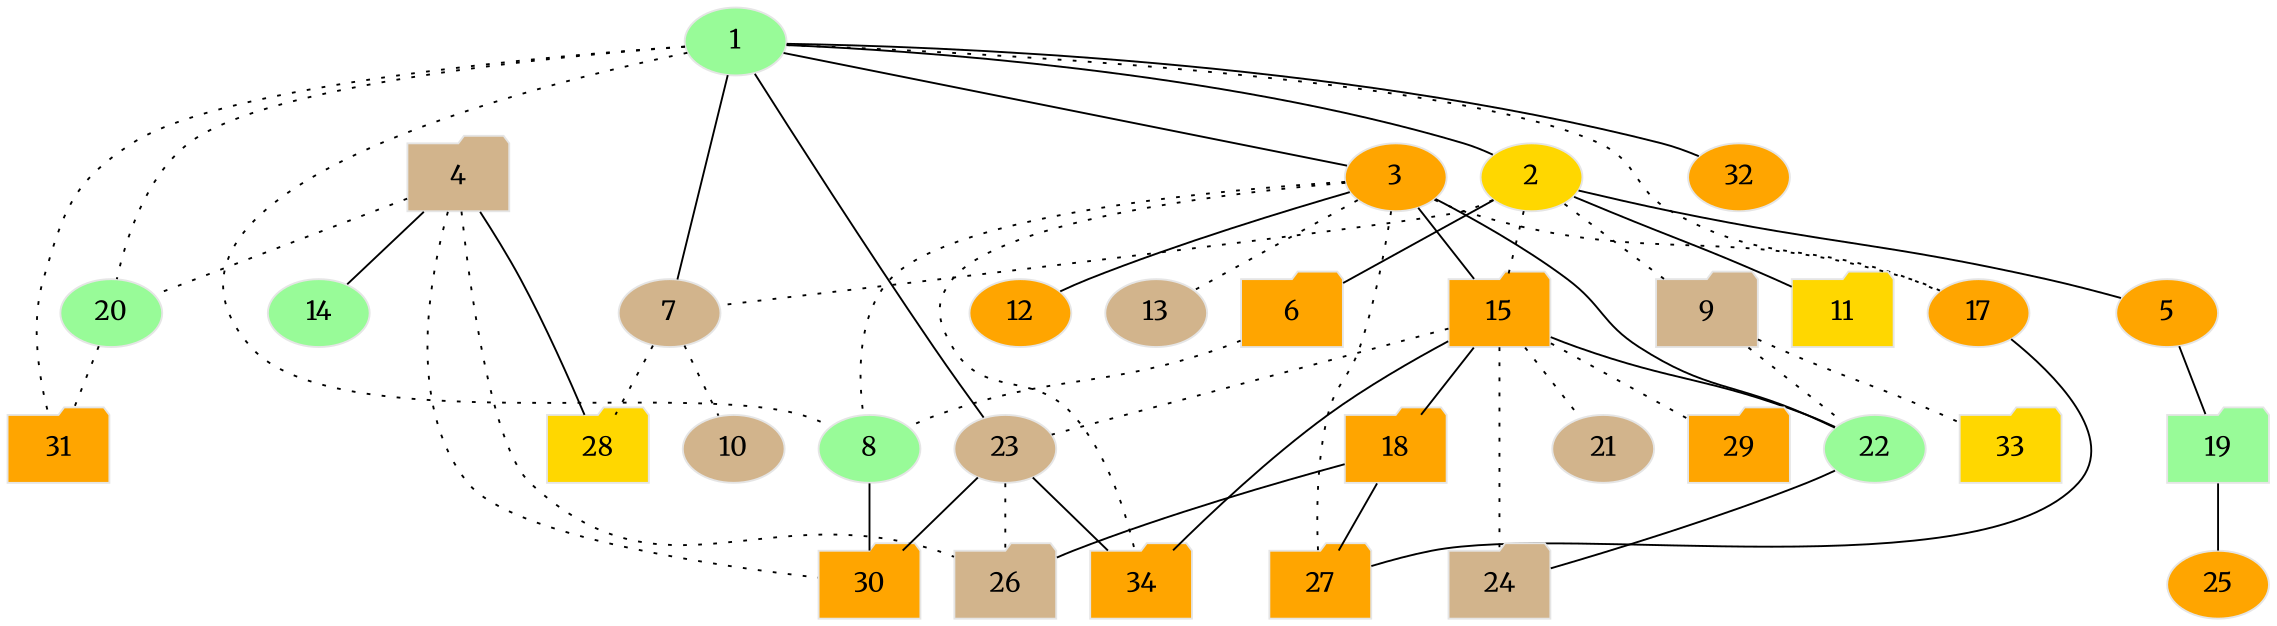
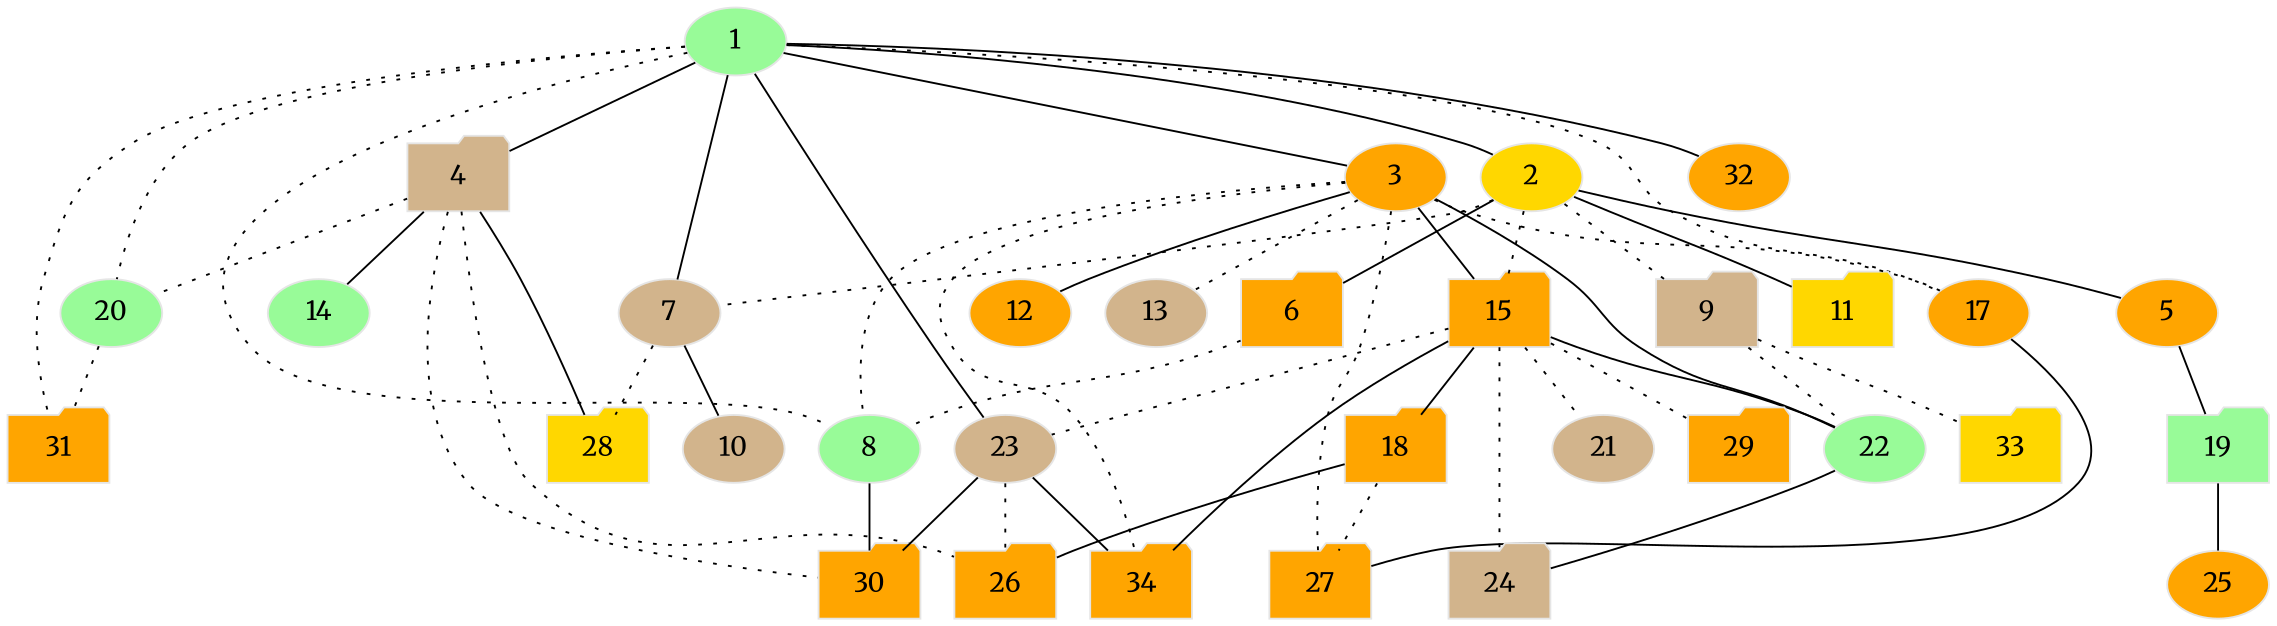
edge "1" -- "4": added
edge "7" -- "10": style dotted -> solid
edge "18" -- "27": style solid -> dotted
node "26": fillcolor tan -> orange
